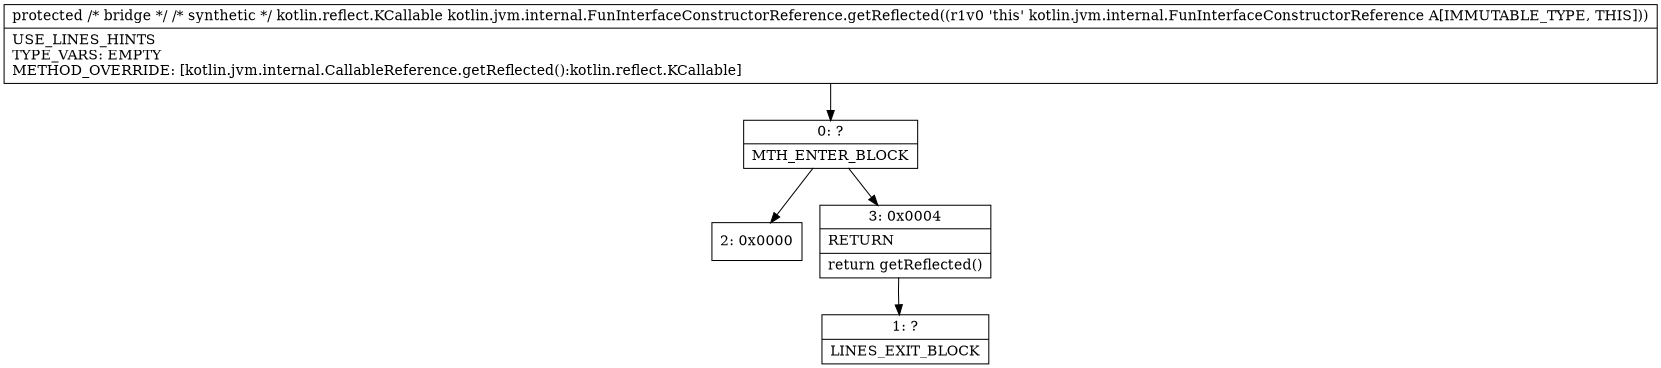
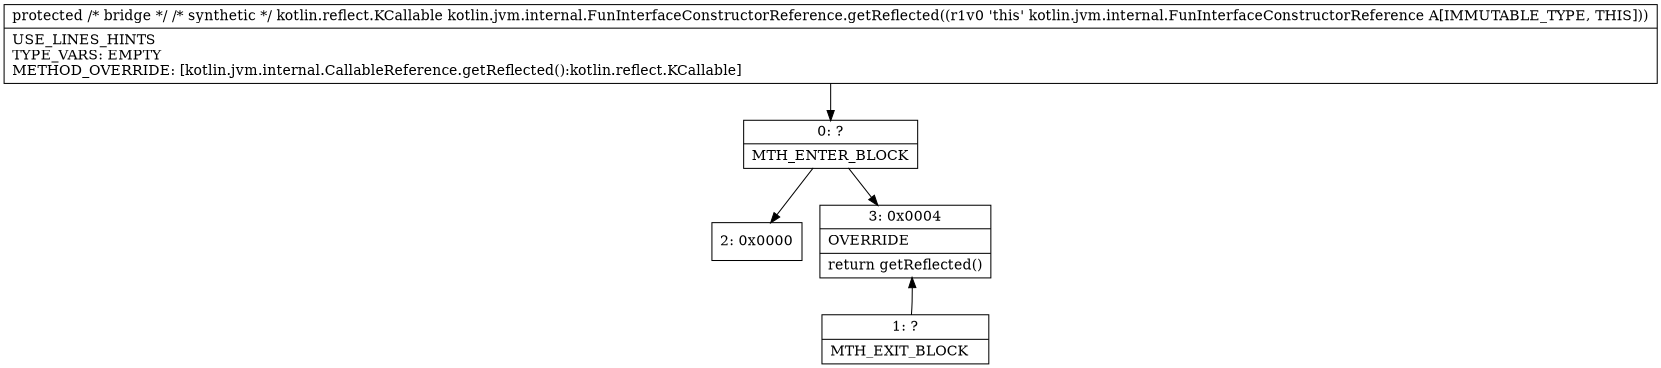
node "3: 0x0004": text "RETURN" -> "OVERRIDE"
edge "3: 0x0004" -> "1: ?": reversed
node "1: ?": text "LINES_EXIT_BLOCK" -> "MTH_EXIT_BLOCK"
